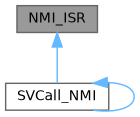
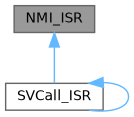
node "SVCall_NMI": label "SVCall_NMI" -> "SVCall_ISR"
